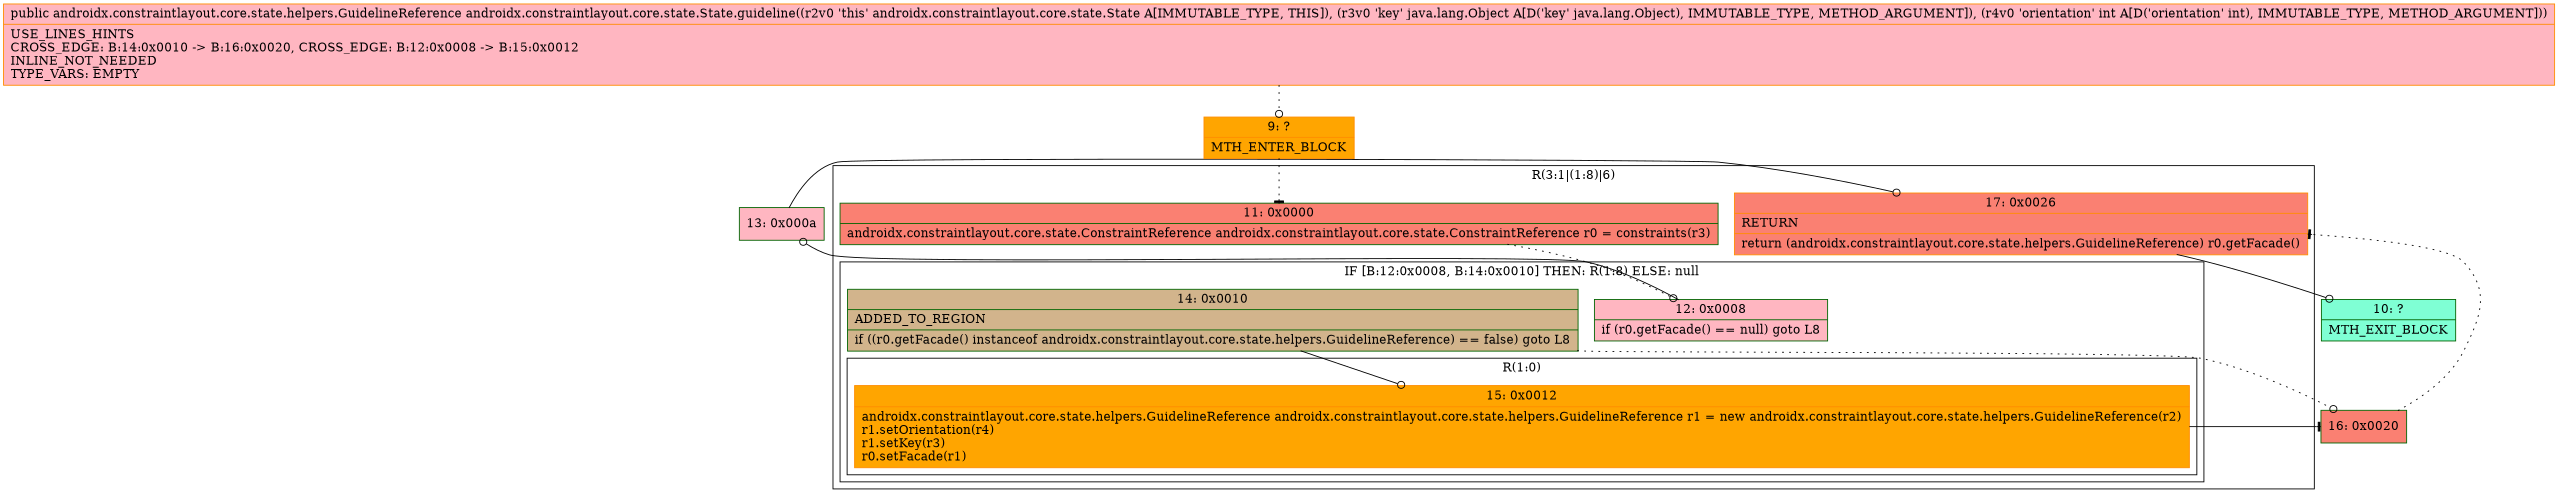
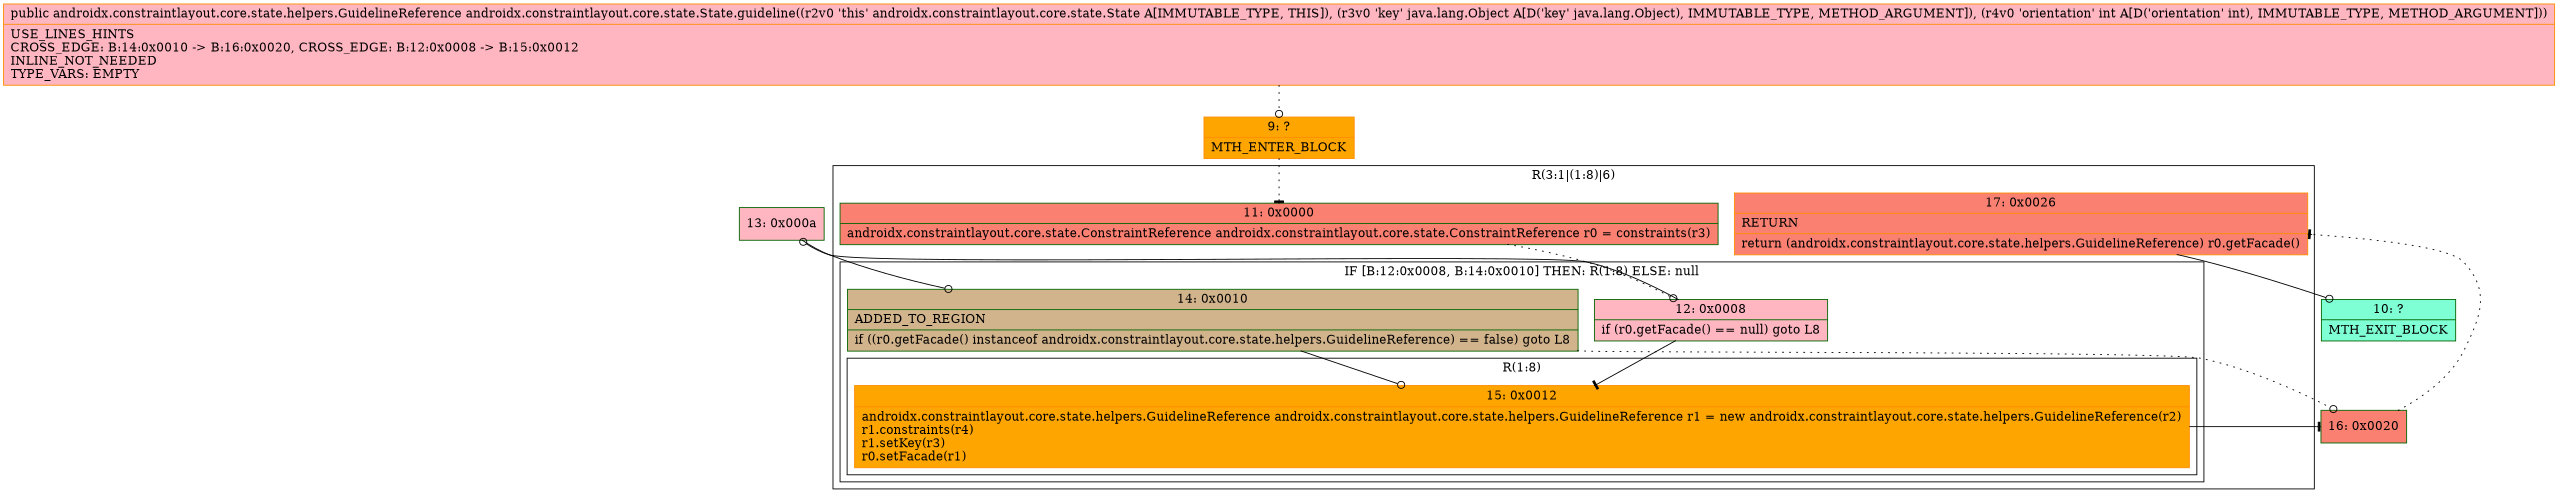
edge "13: 0x000a" -> "17: 0x0026": now "13: 0x000a" -> "14: 0x0010"
edge "12: 0x0008" -> "15: 0x0012": added
cluster "R(1:0)": label "R(1:0)" -> "R(1:8)"
node "15: 0x0012": text "r1.setOrientation(r4)" -> "r1.constraints(r4)"
